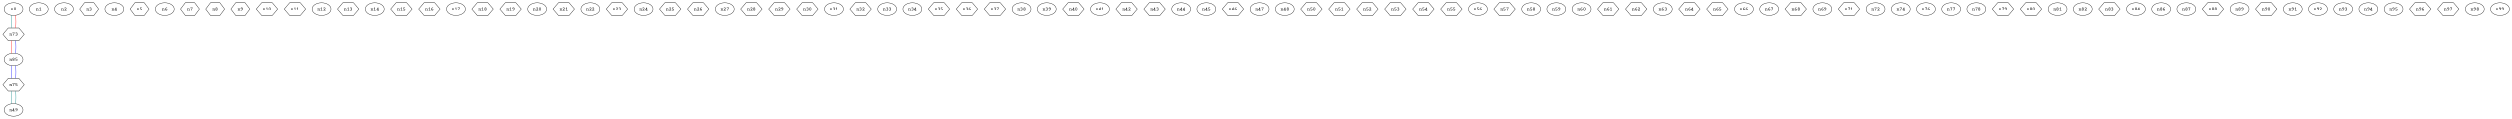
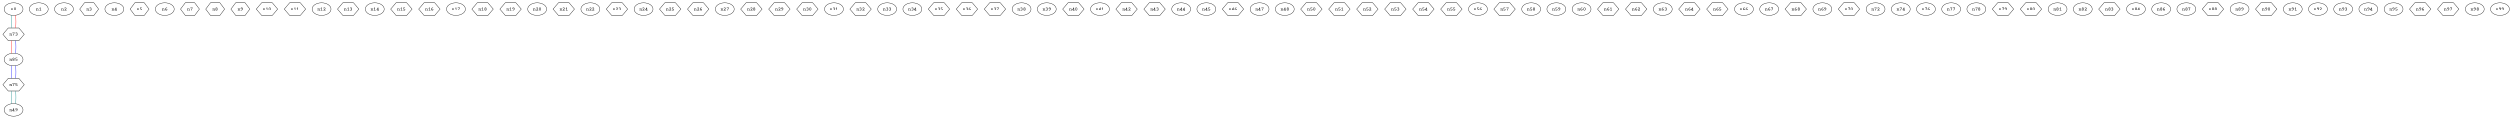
node "n71": label "n71" -> "n70"
